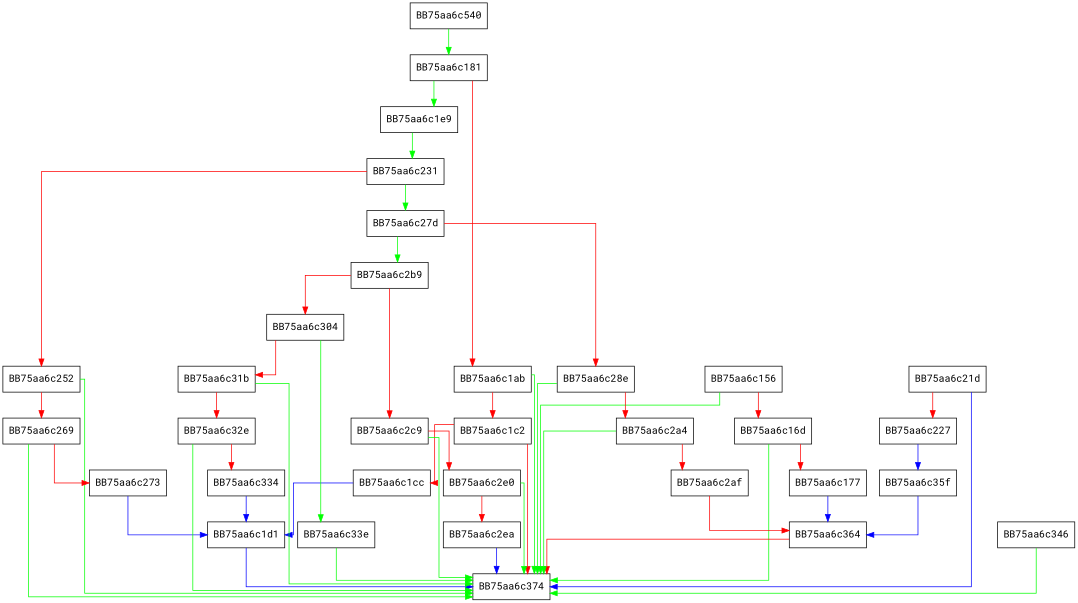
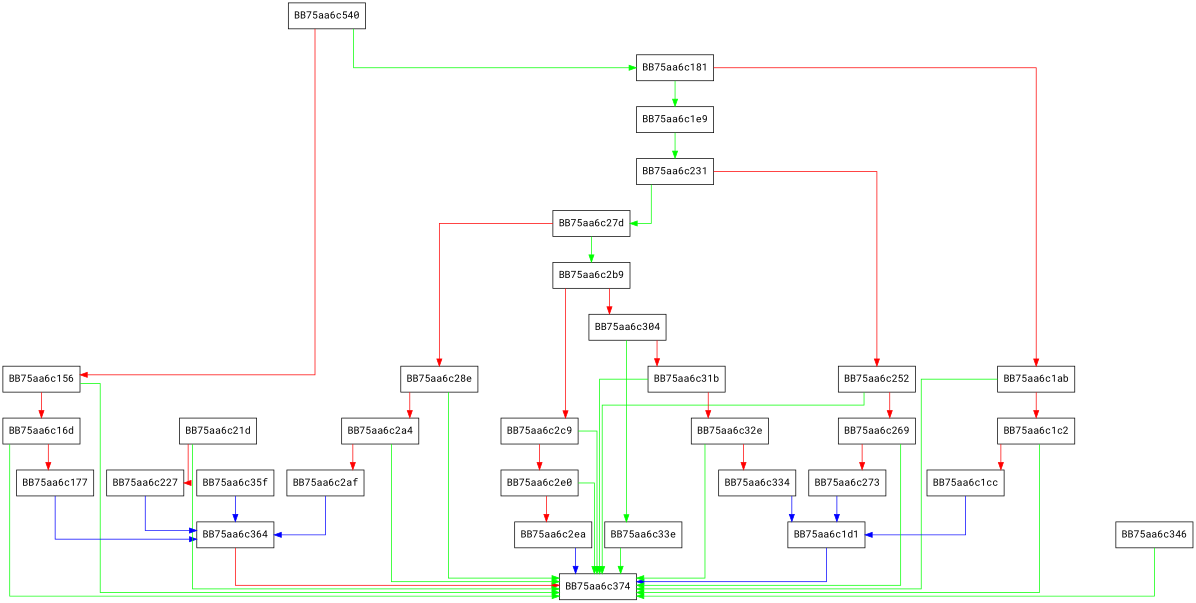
edge "BB75aa6c540" -> "BB75aa6c156": added
edge "BB75aa6c227" -> "BB75aa6c35f": now "BB75aa6c227" -> "BB75aa6c364"
edge "BB75aa6c1c2" -> "BB75aa6c374": color red -> green
edge "BB75aa6c2af" -> "BB75aa6c364": color red -> blue
edge "BB75aa6c21d" -> "BB75aa6c374": color blue -> green
